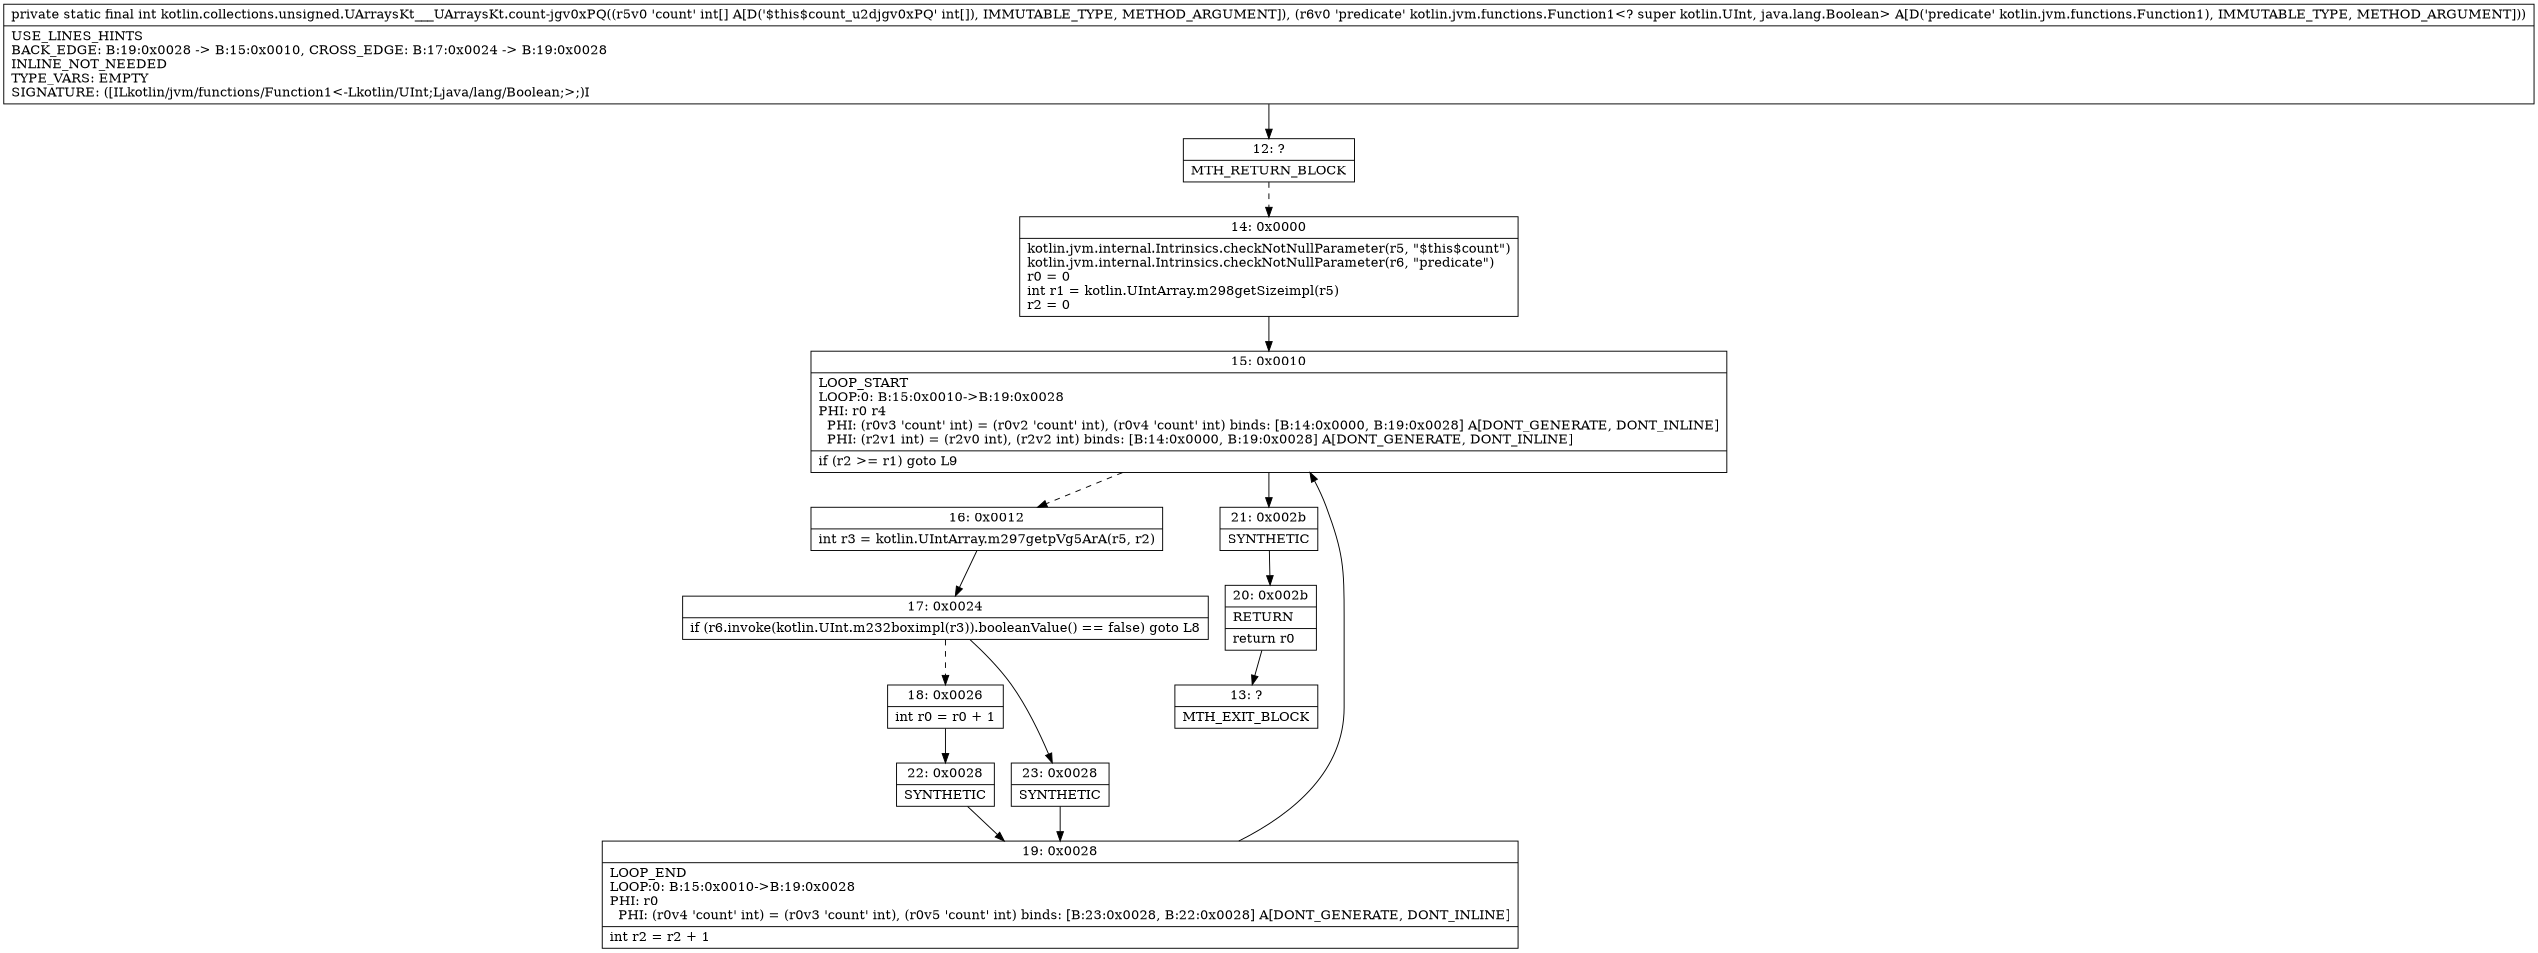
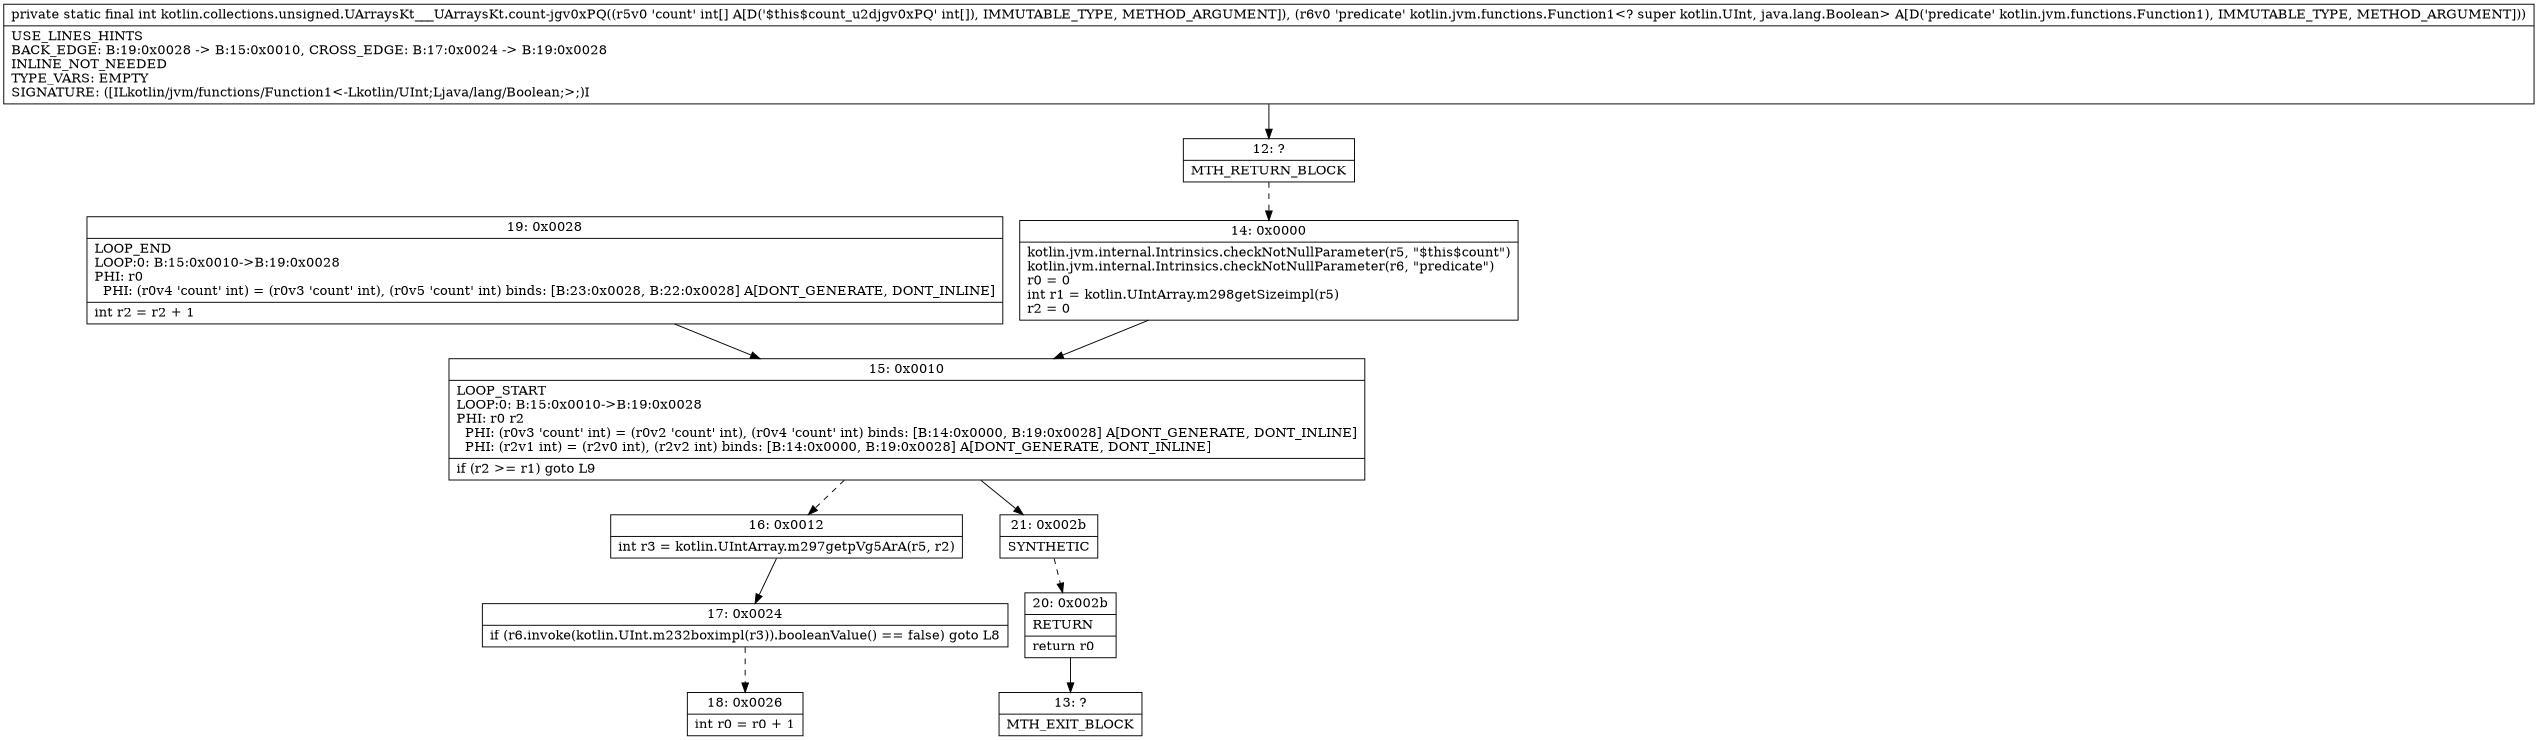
node "15: 0x0010": text "PHI: r0 r4" -> "PHI: r0 r2"
edge "21: 0x002b" -> "20: 0x002b": style solid -> dashed
node "22: 0x0028": removed
node "23: 0x0028": removed
